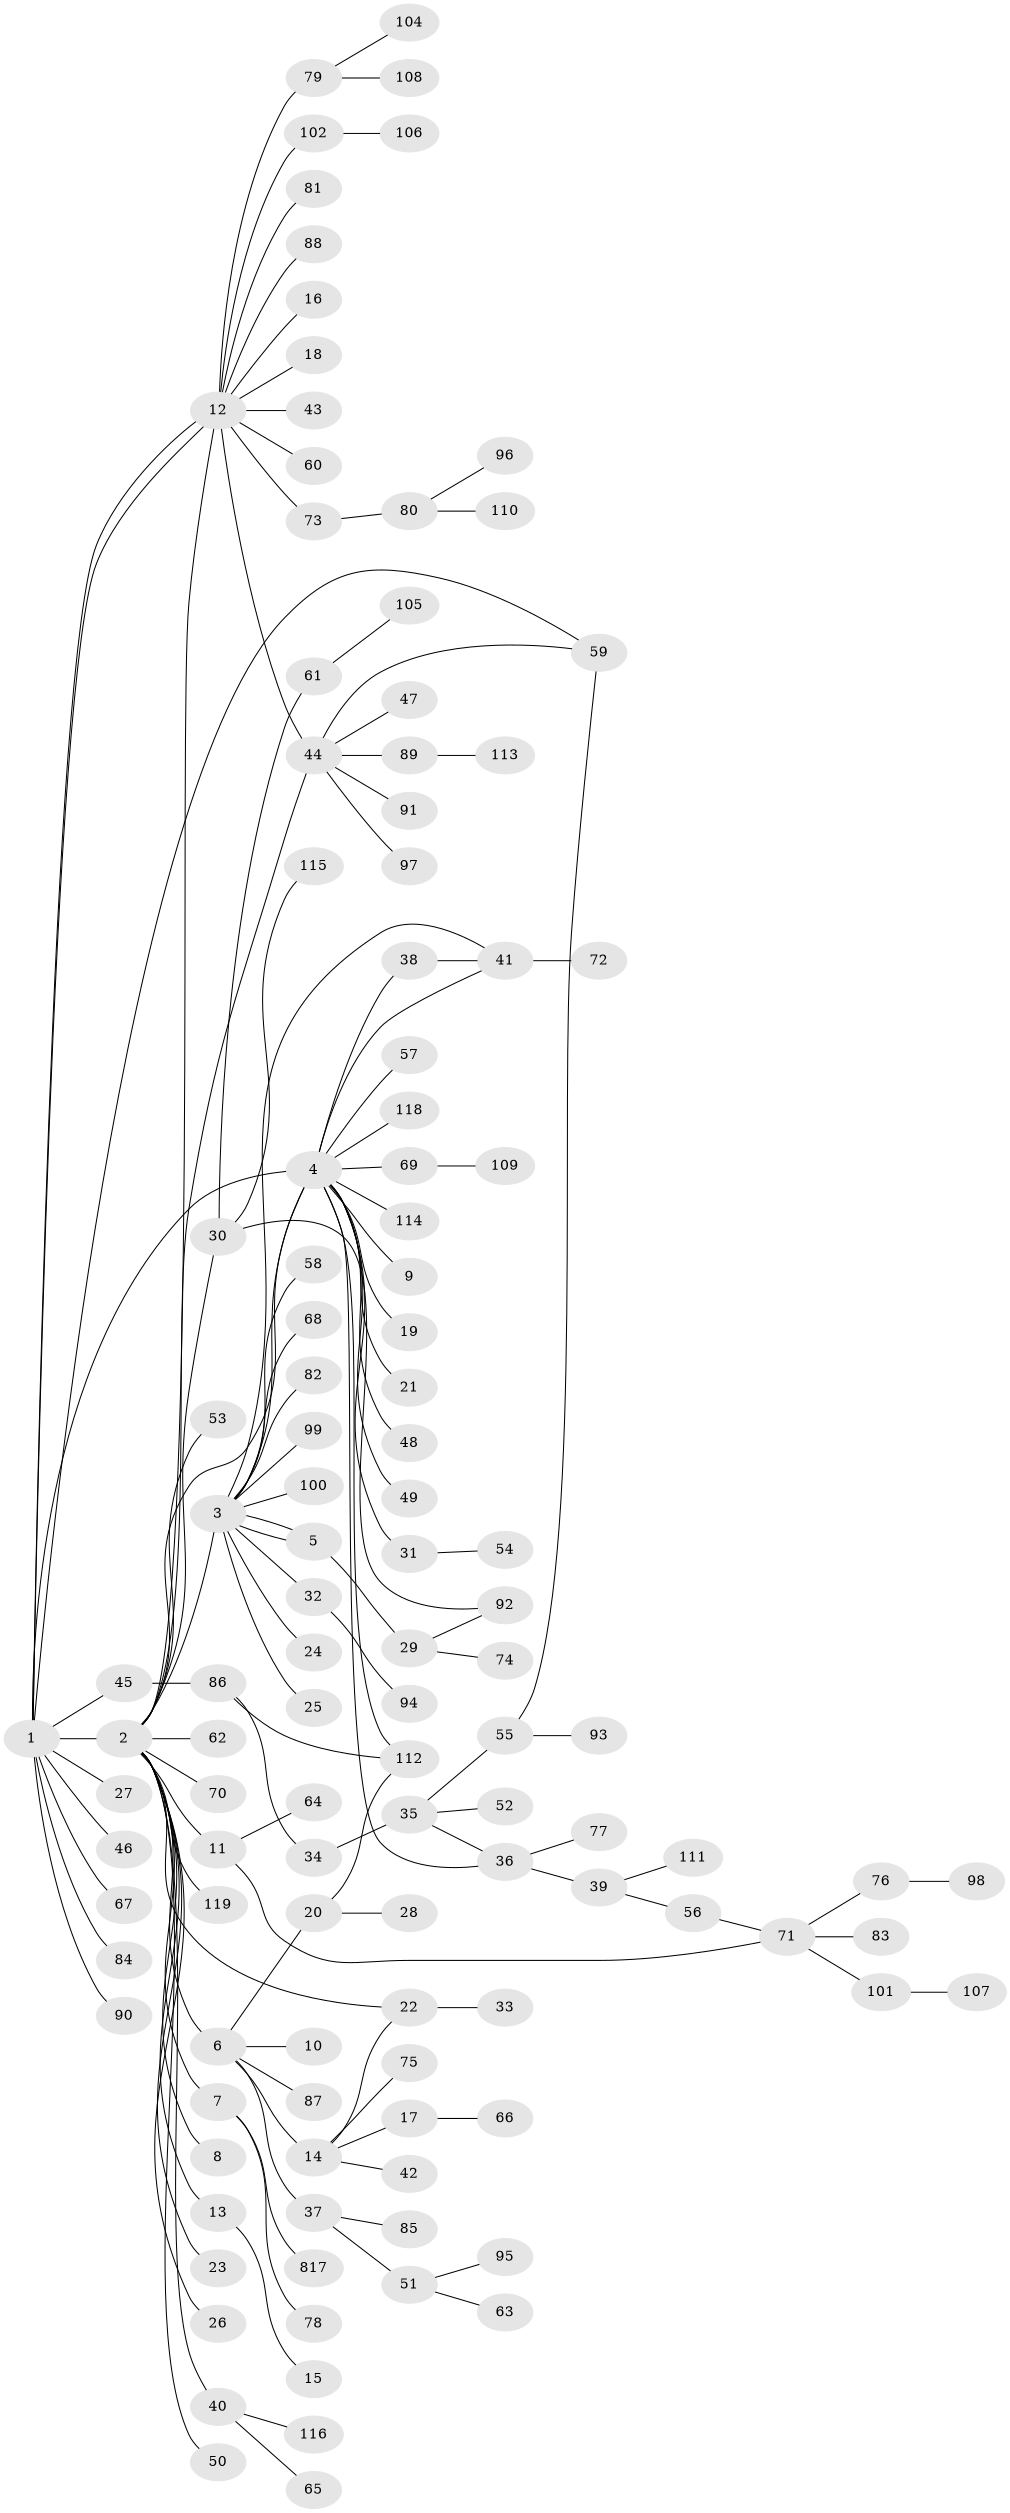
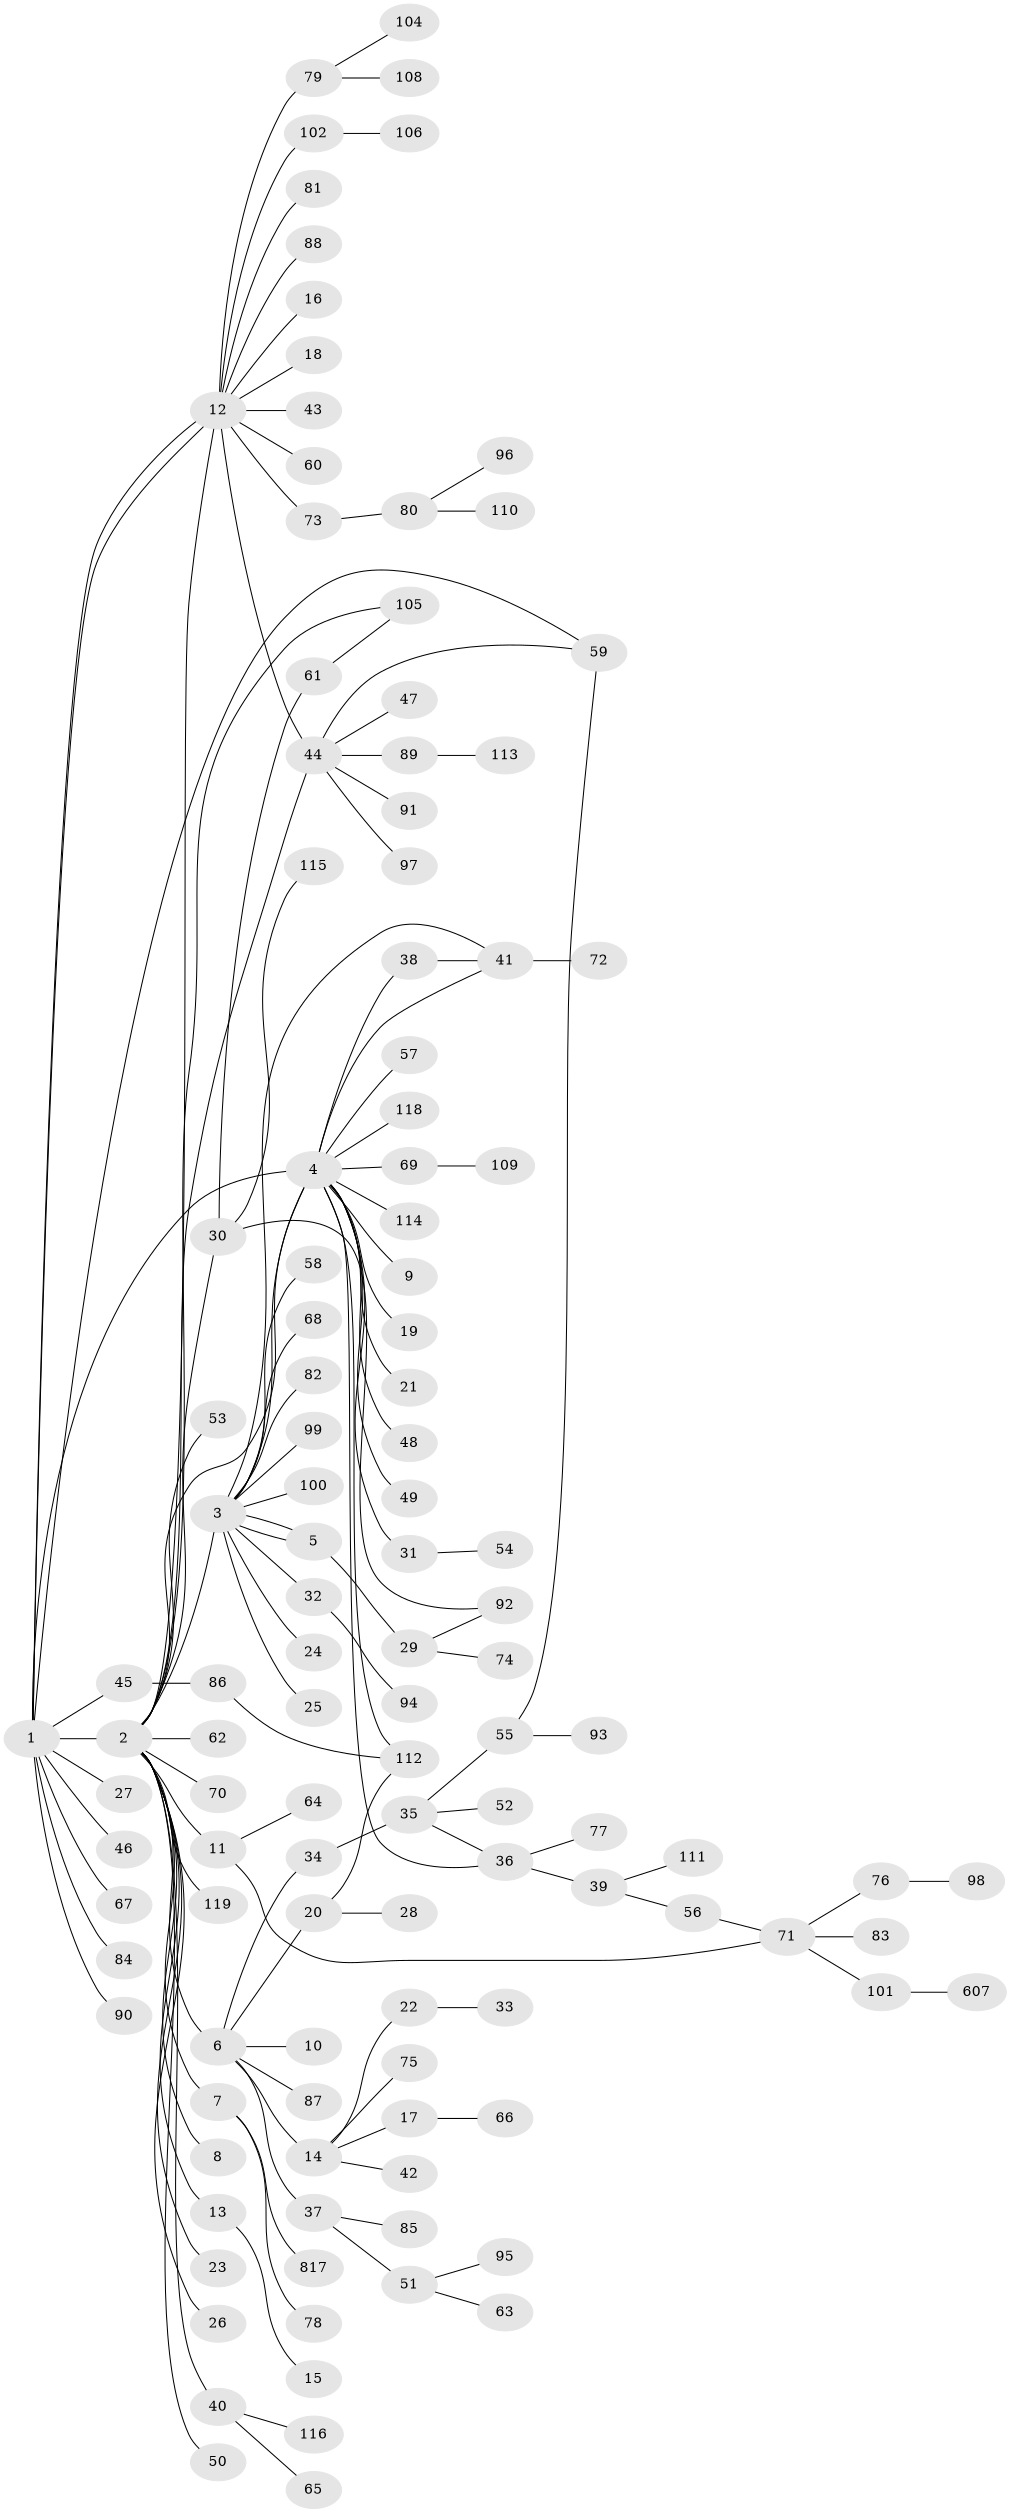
edge "86" -- "34": now "6" -- "34"
edge "2" -- "22": now "2" -- "105"
node "107": label "107" -> "607"
